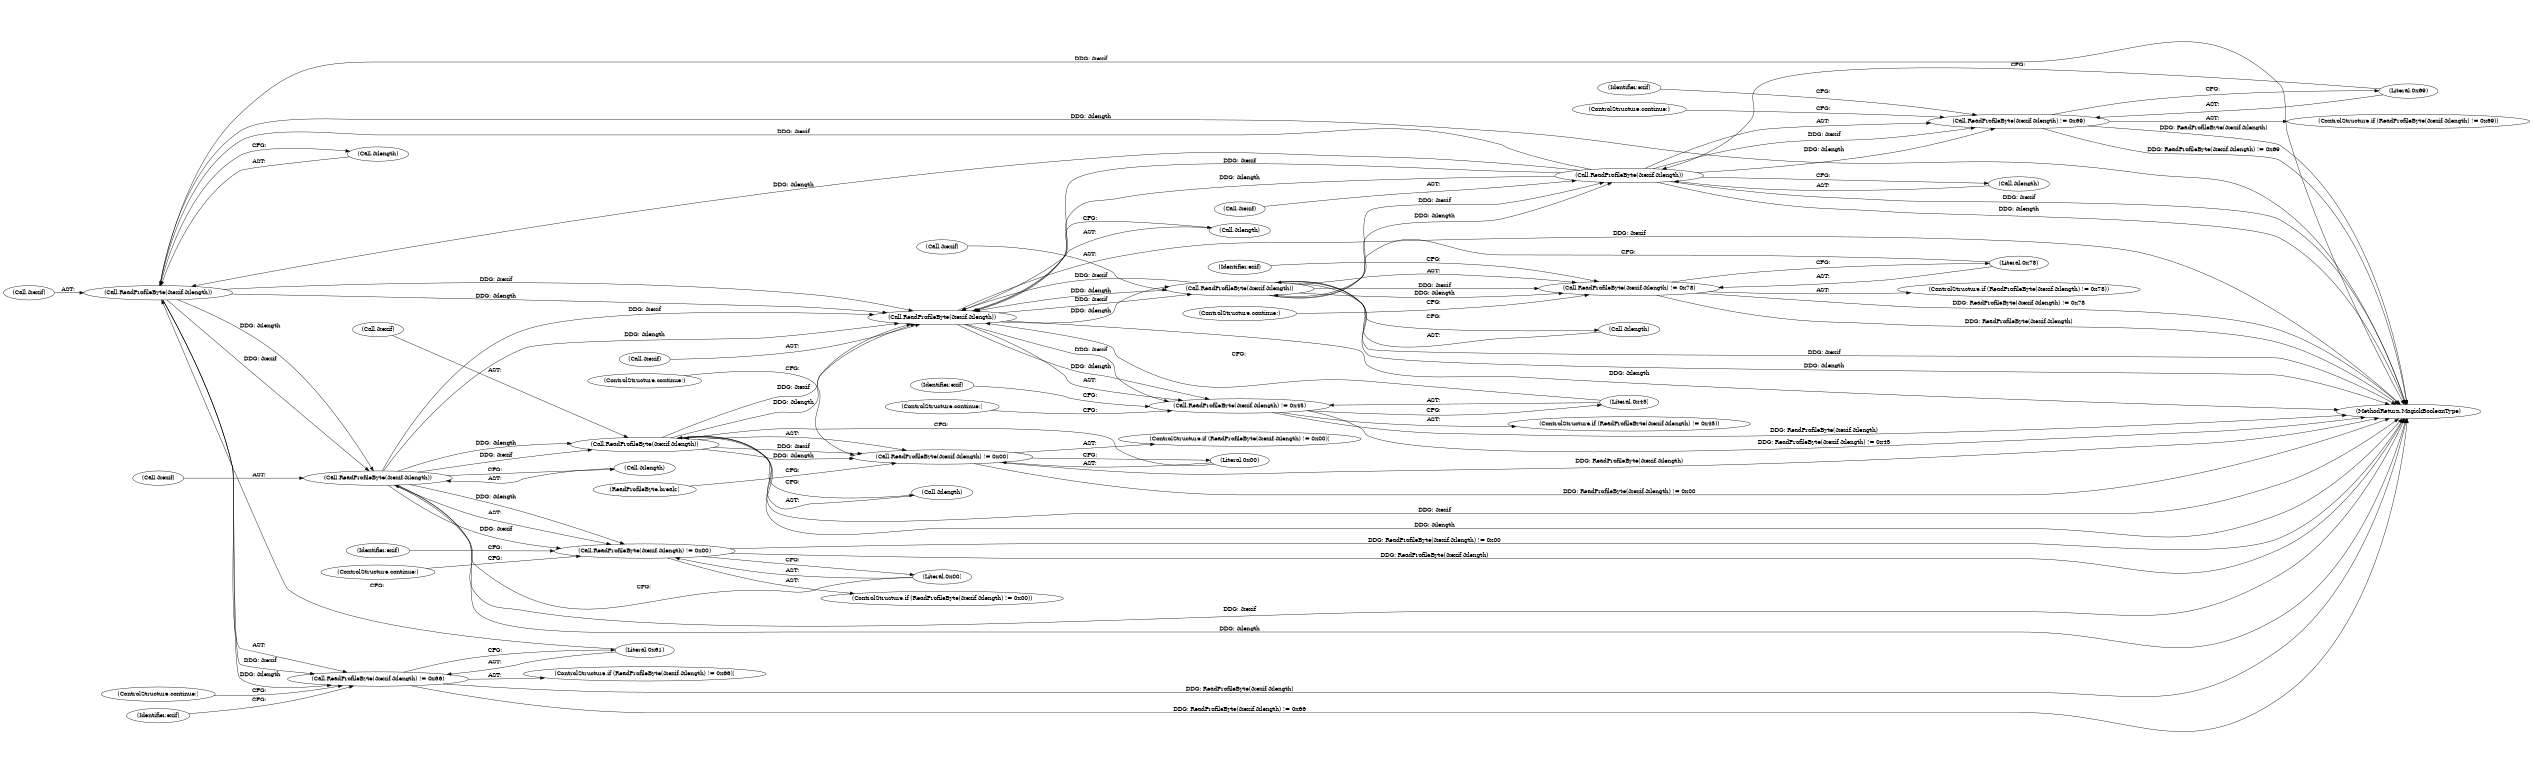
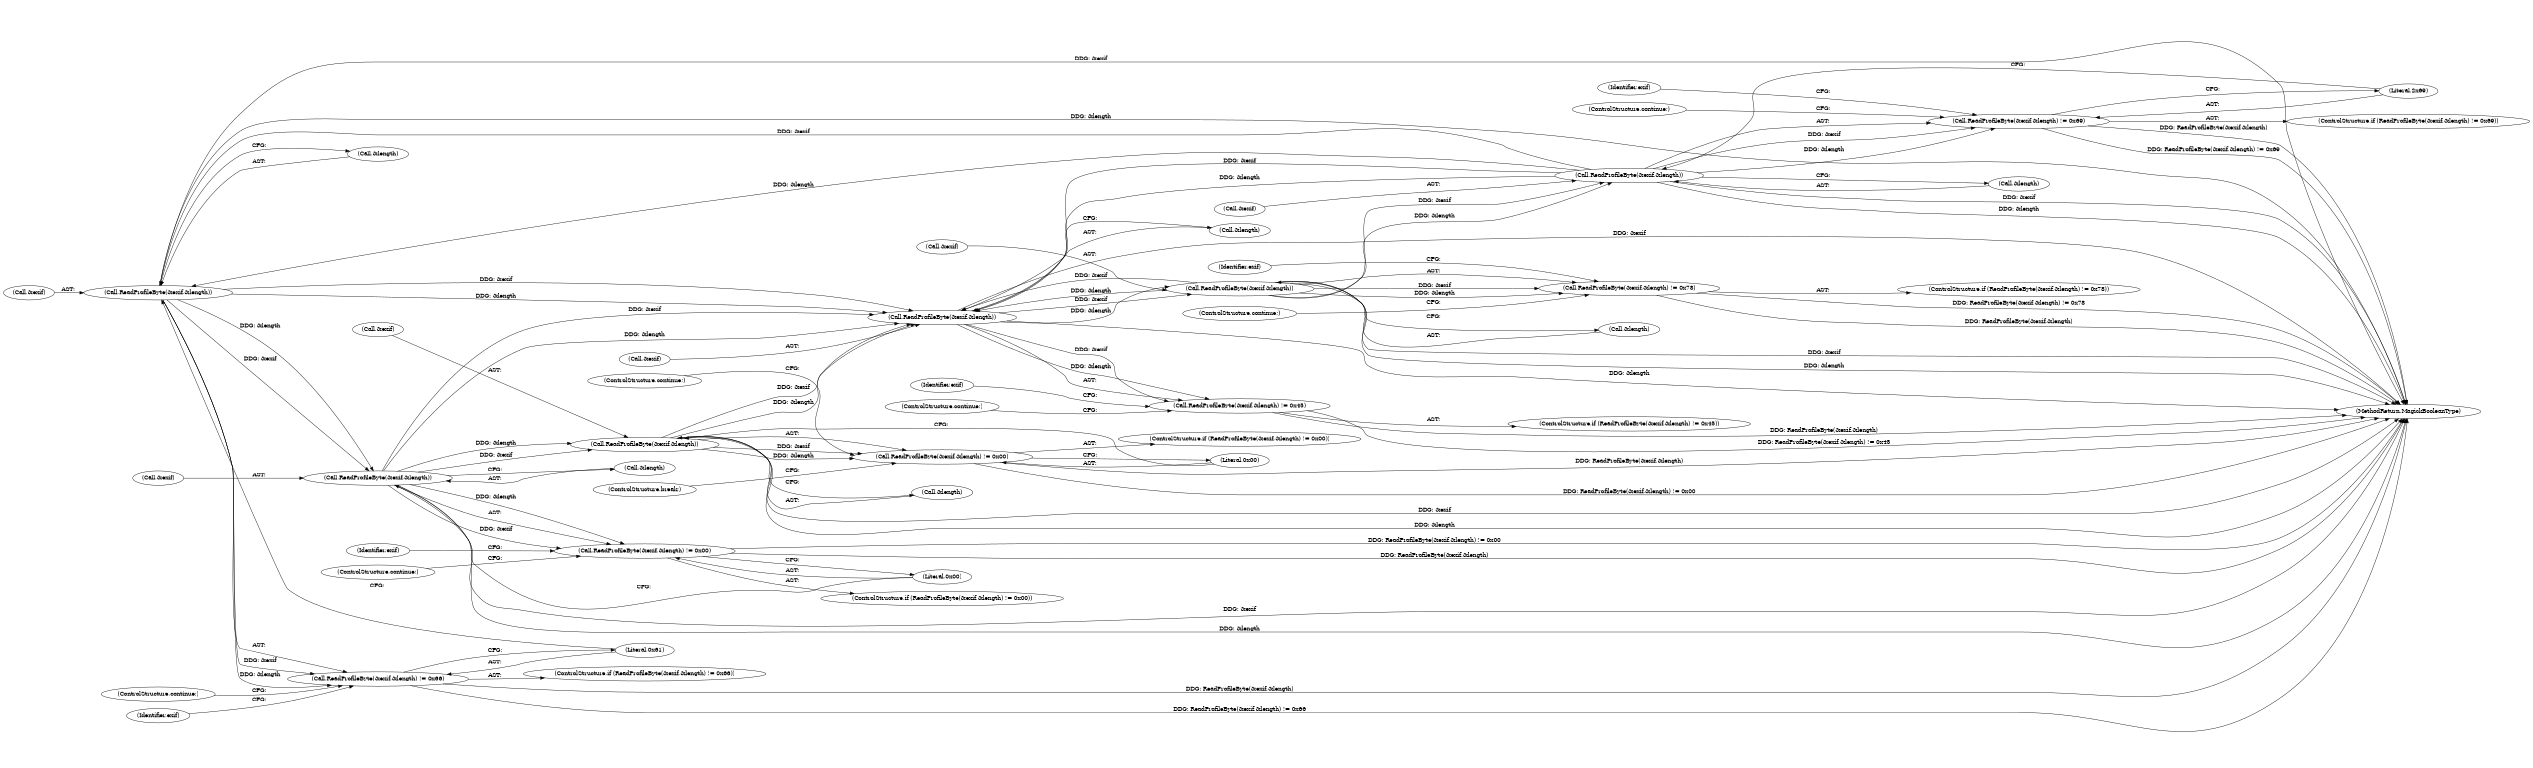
node "(Literal,0x69)": label "(Literal,0x69)" -> "(Literal,2x69)"
node "(Literal,0x78)": removed
node "(Literal,0x45)": removed
node "(ReadProfileByte,break;)": label "(ReadProfileByte,break;)" -> "(ControlStructure,break;)"
